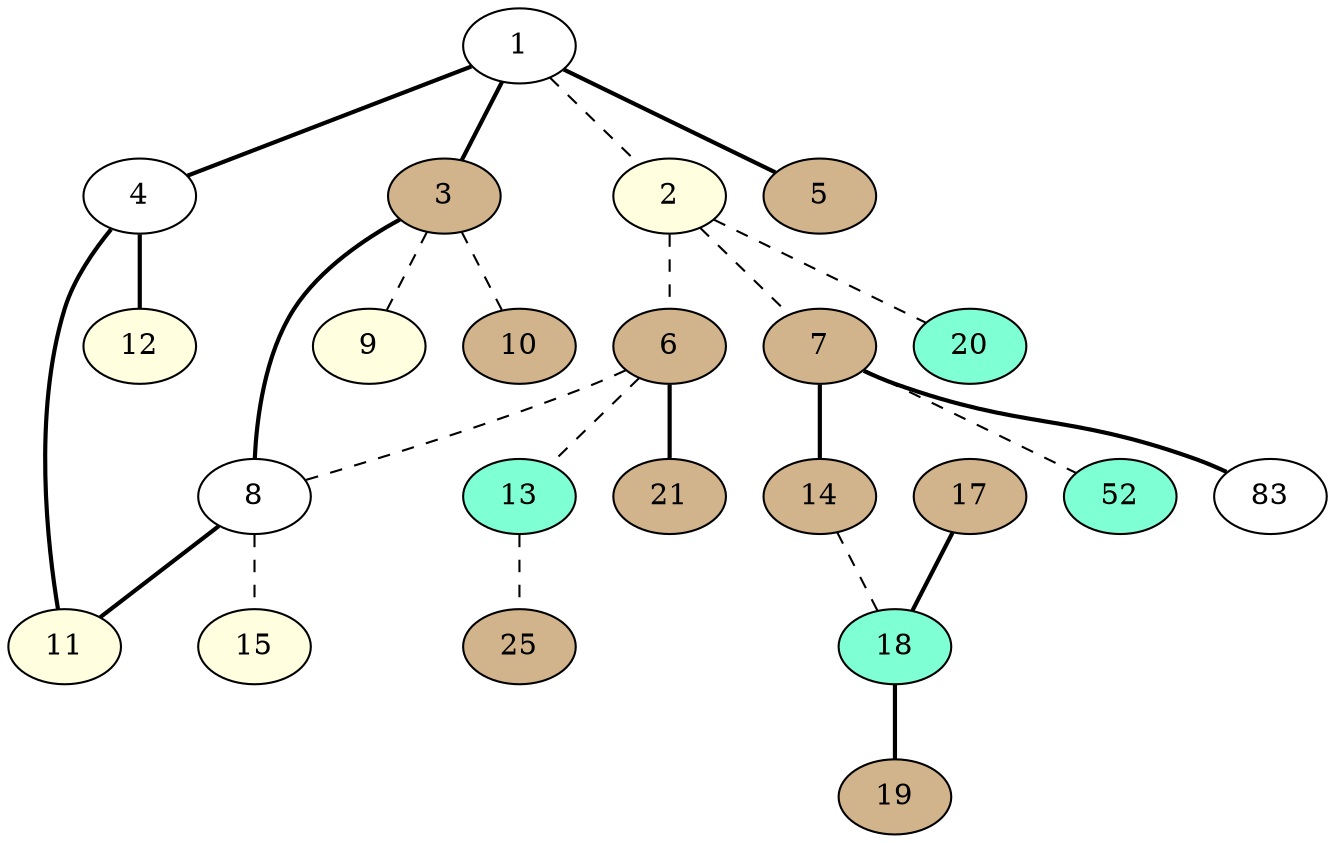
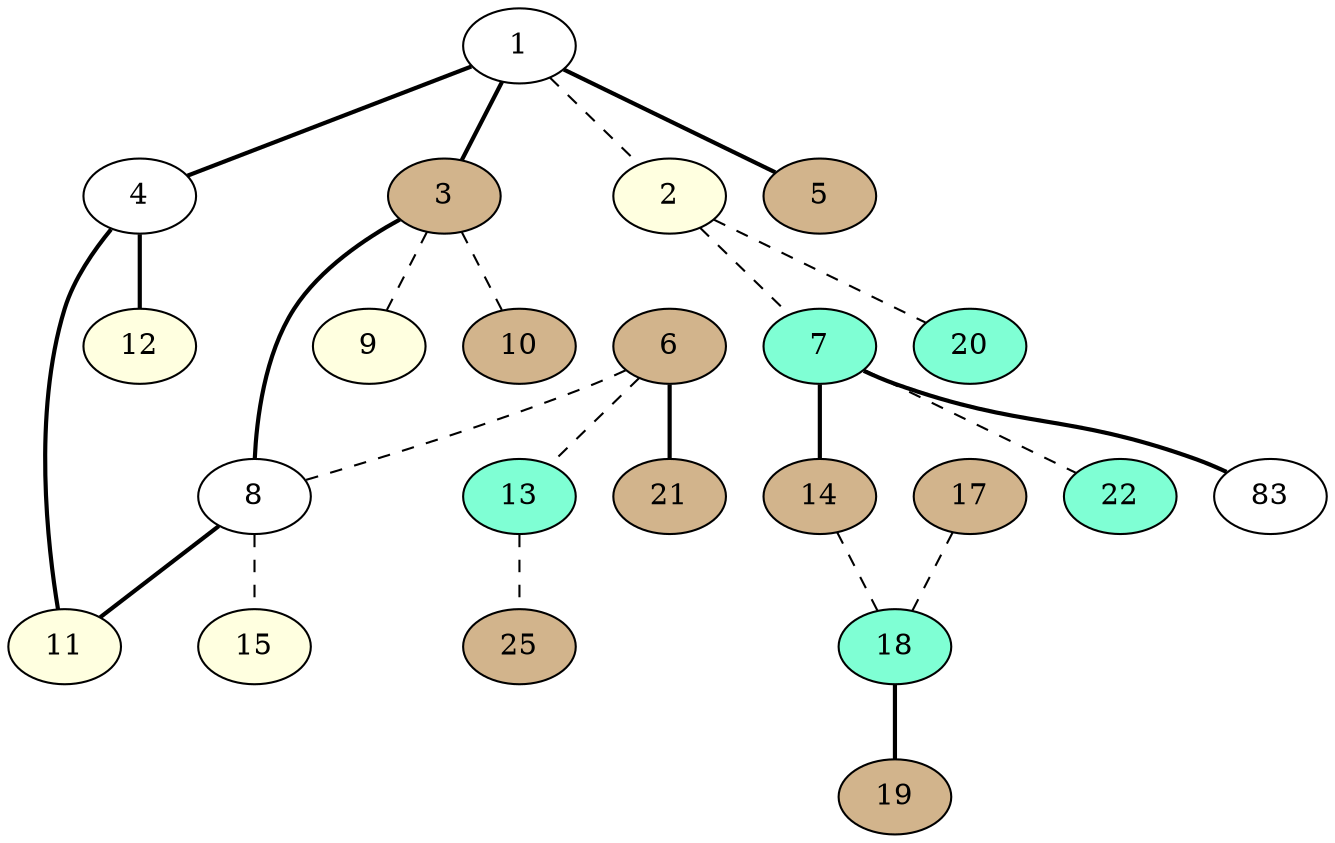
edge "2" -- "6": removed
node "7": fillcolor tan -> aquamarine
node "52": label "52" -> "22"
edge "17" -- "18": style bold -> dashed
